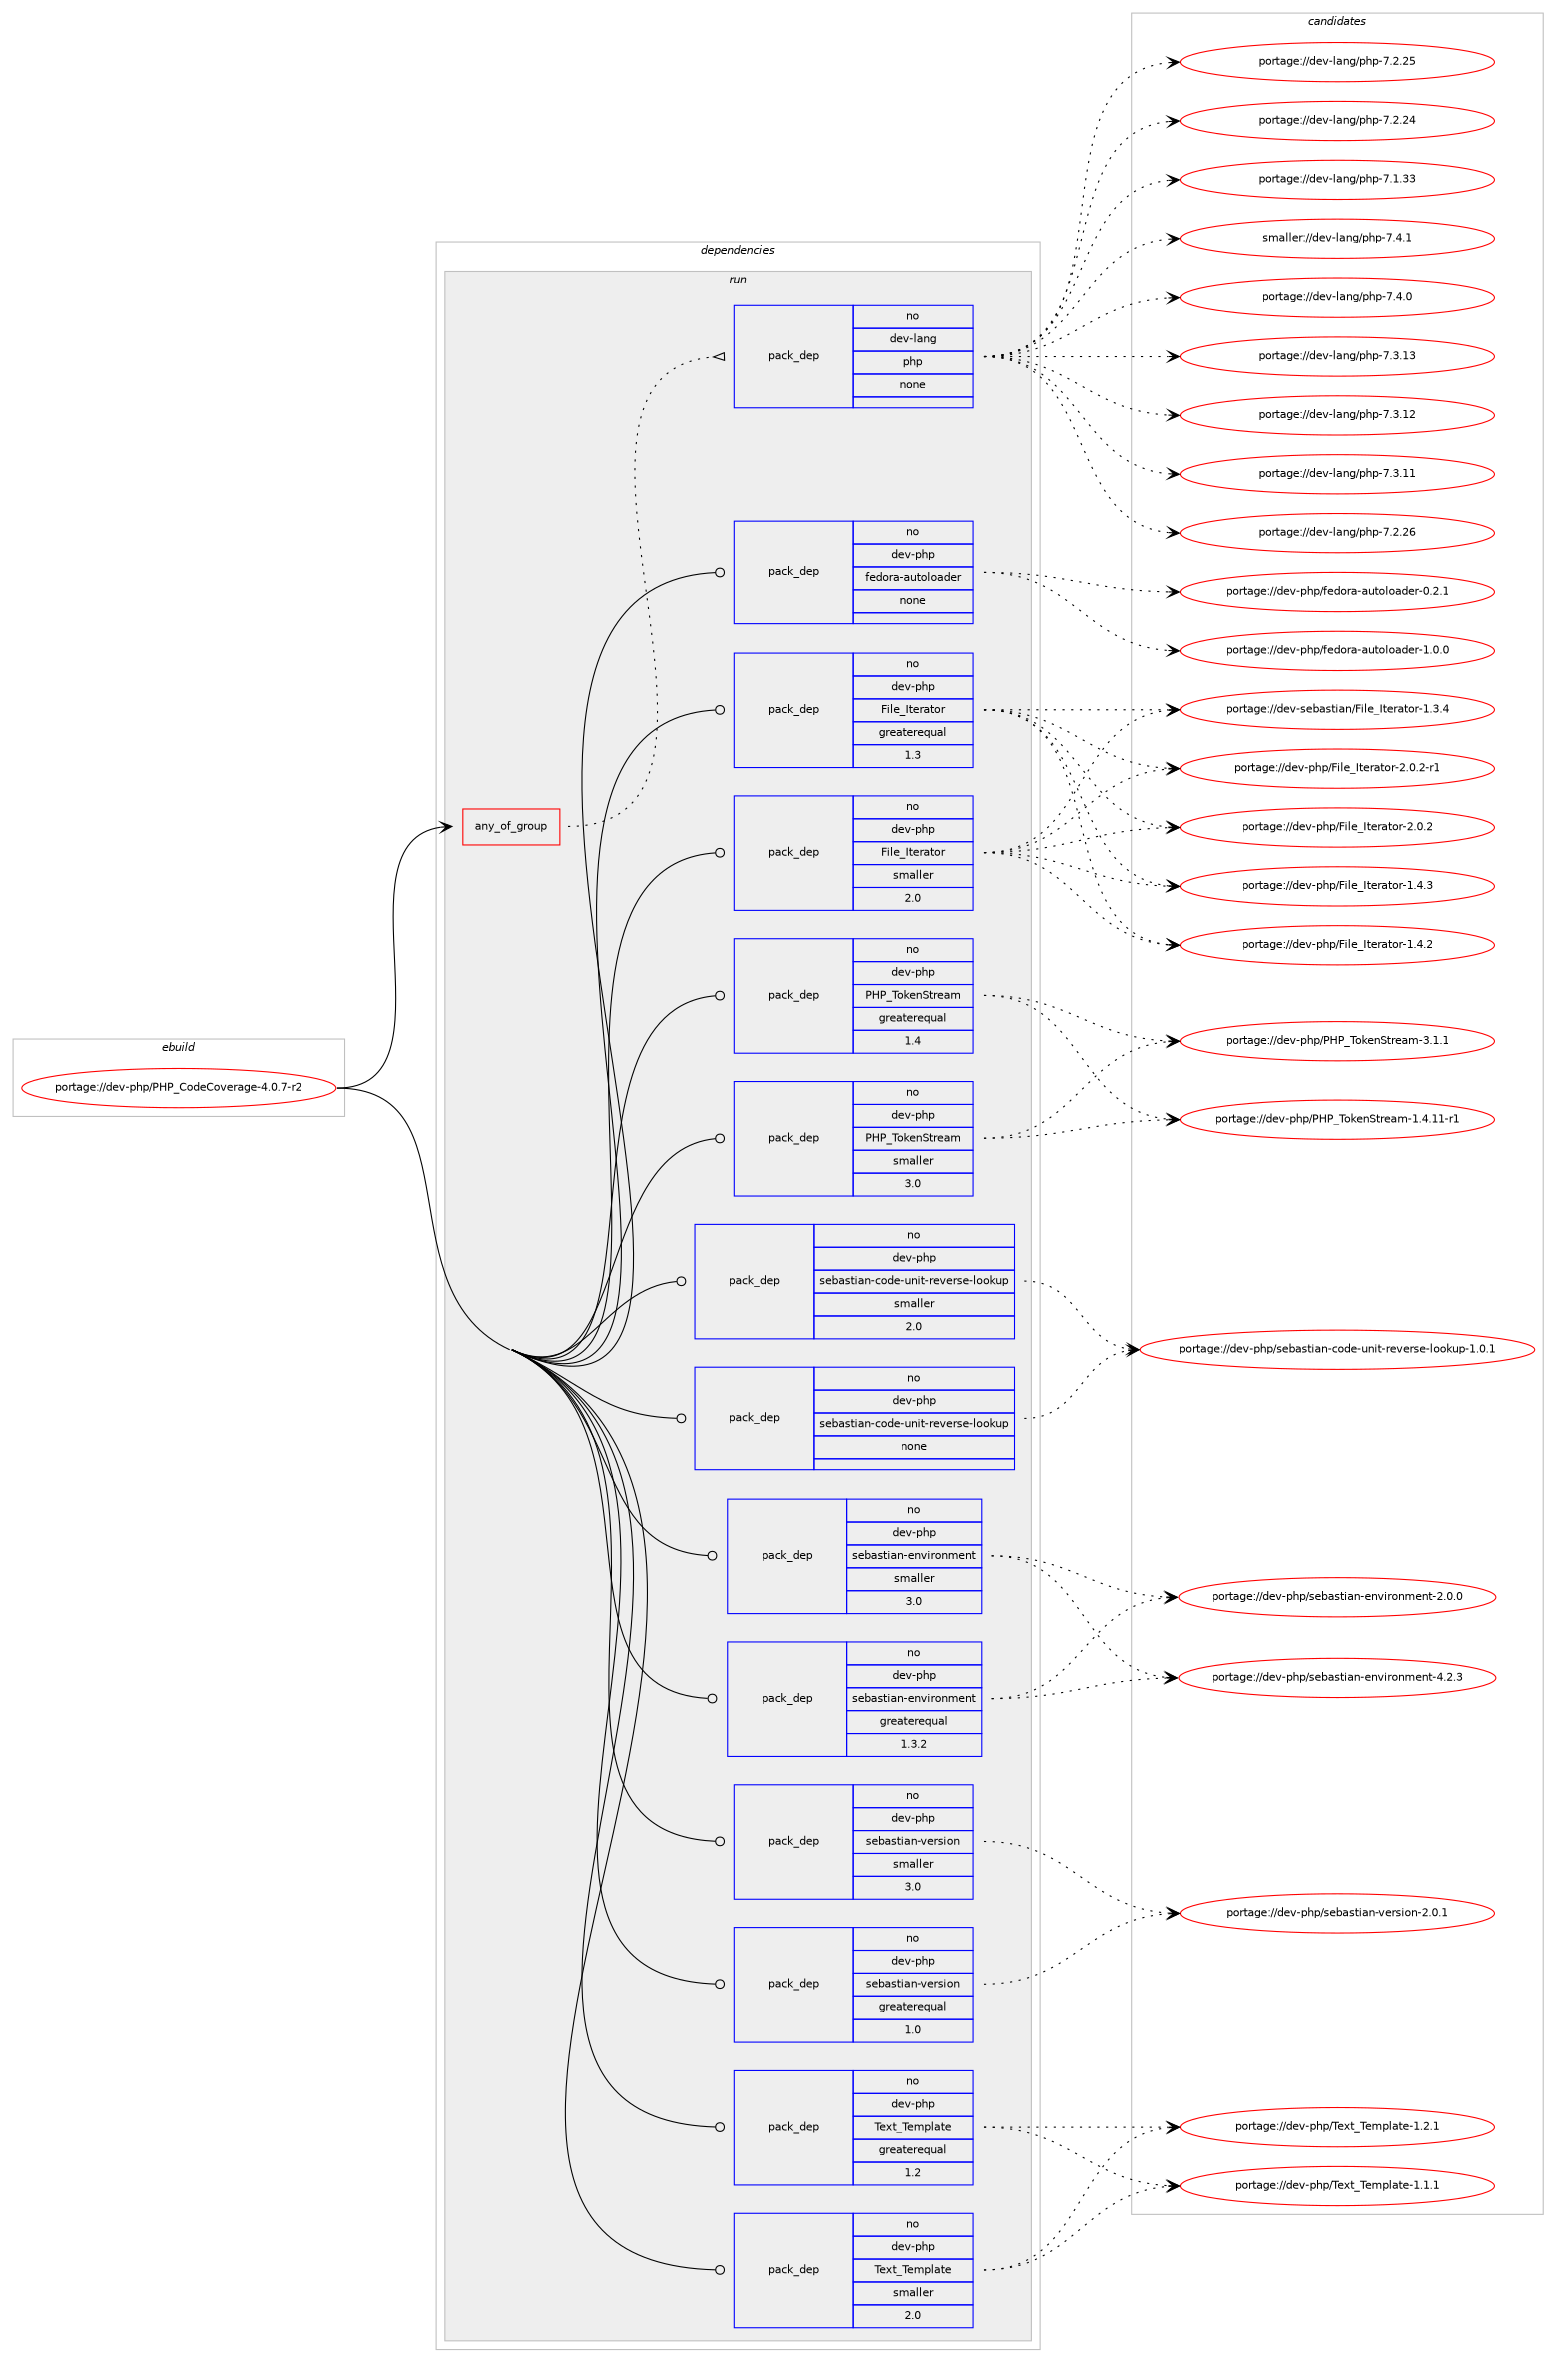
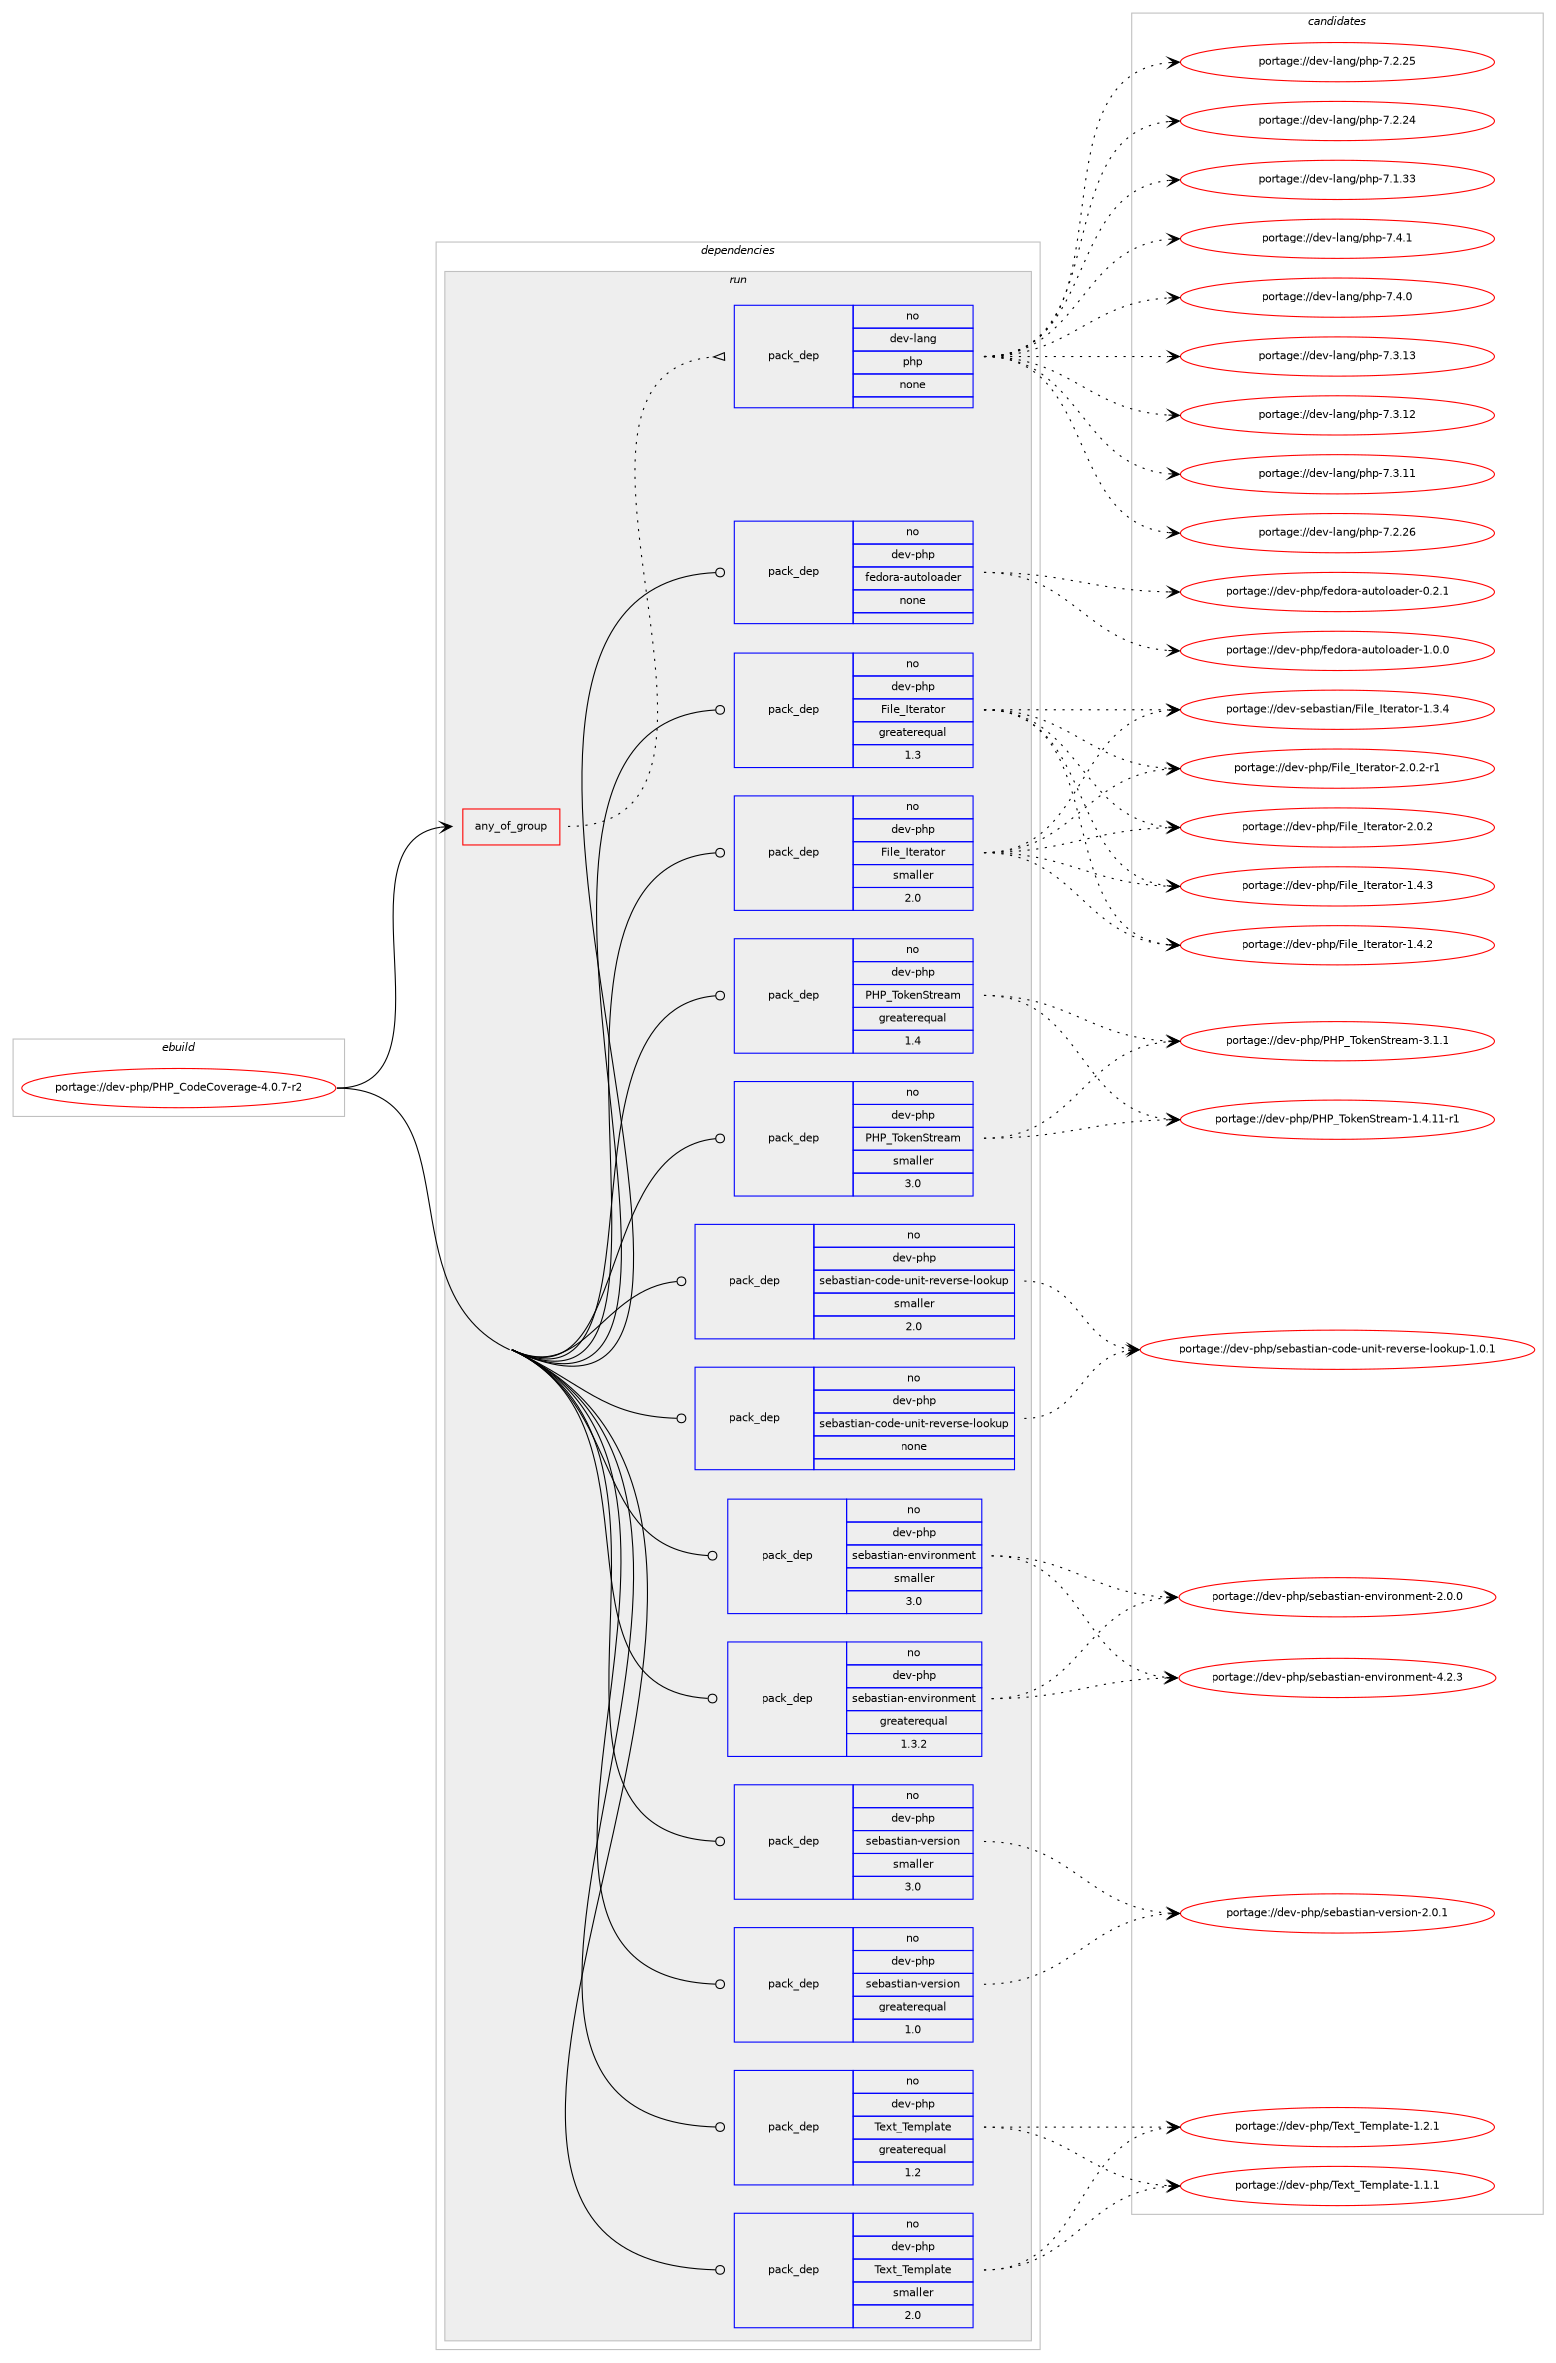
node "smaller://dev-lang/php-7.4.1": label "smaller://dev-lang/php-7.4.1" -> "portage://dev-lang/php-7.4.1"
